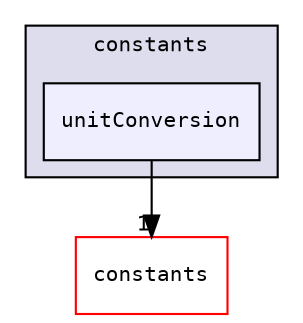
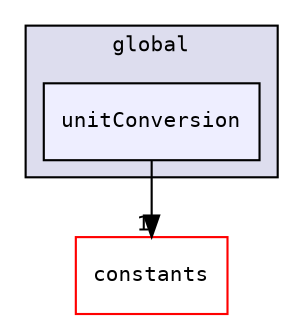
cluster "constants": label "constants" -> "global"
